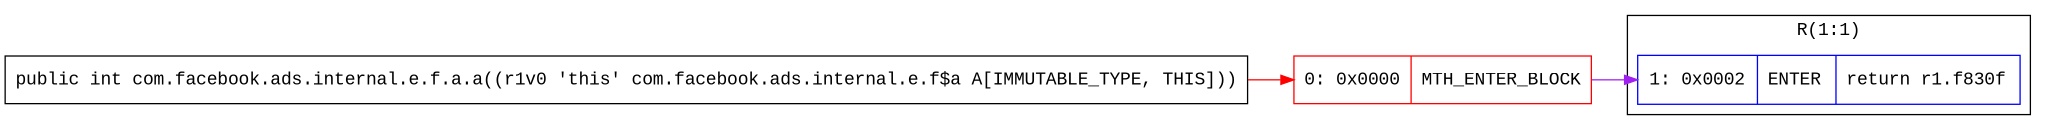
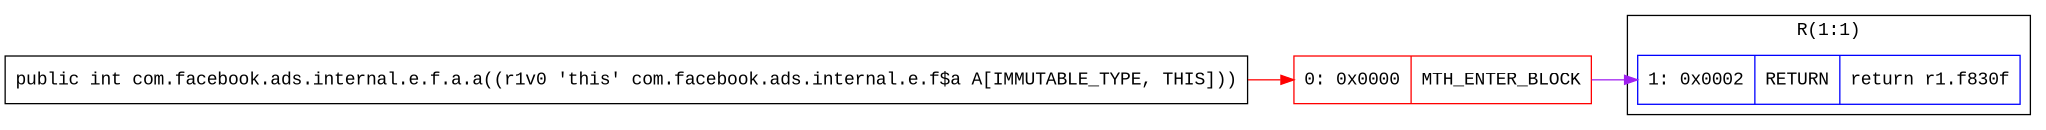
node "1: 0x0002": text "ENTER" -> "RETURN"
